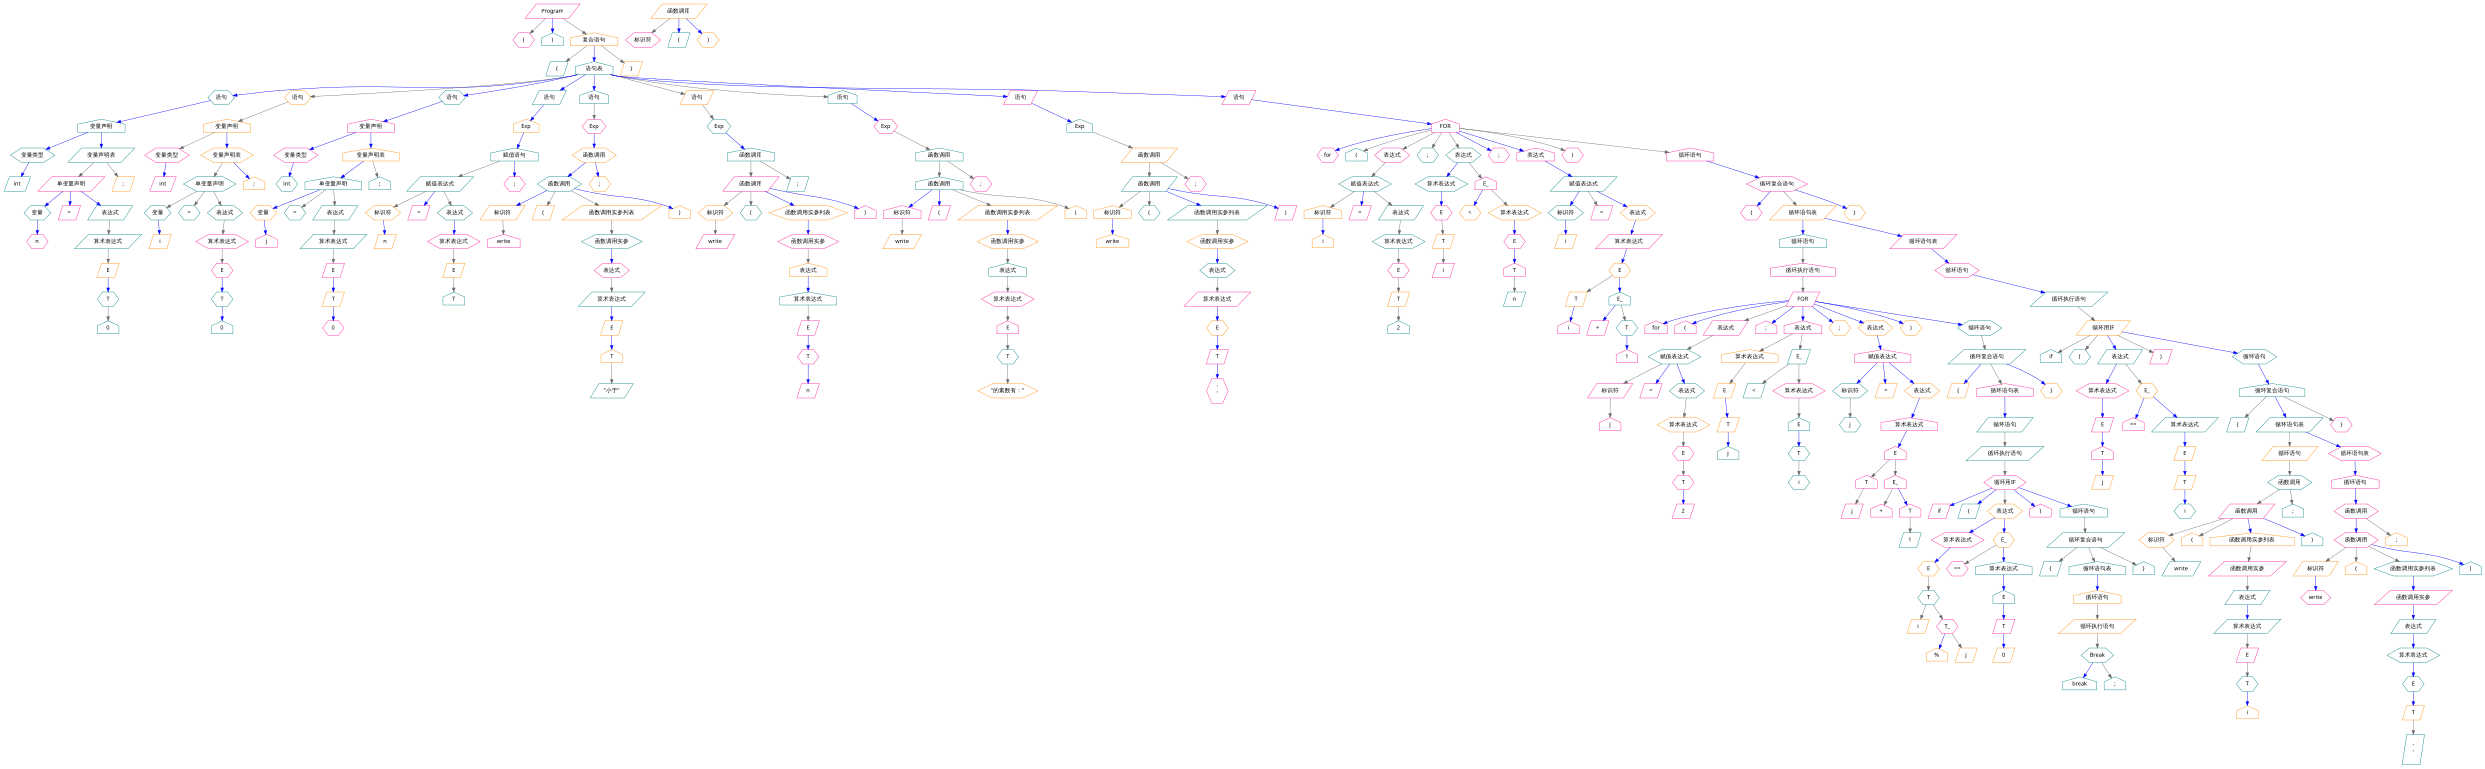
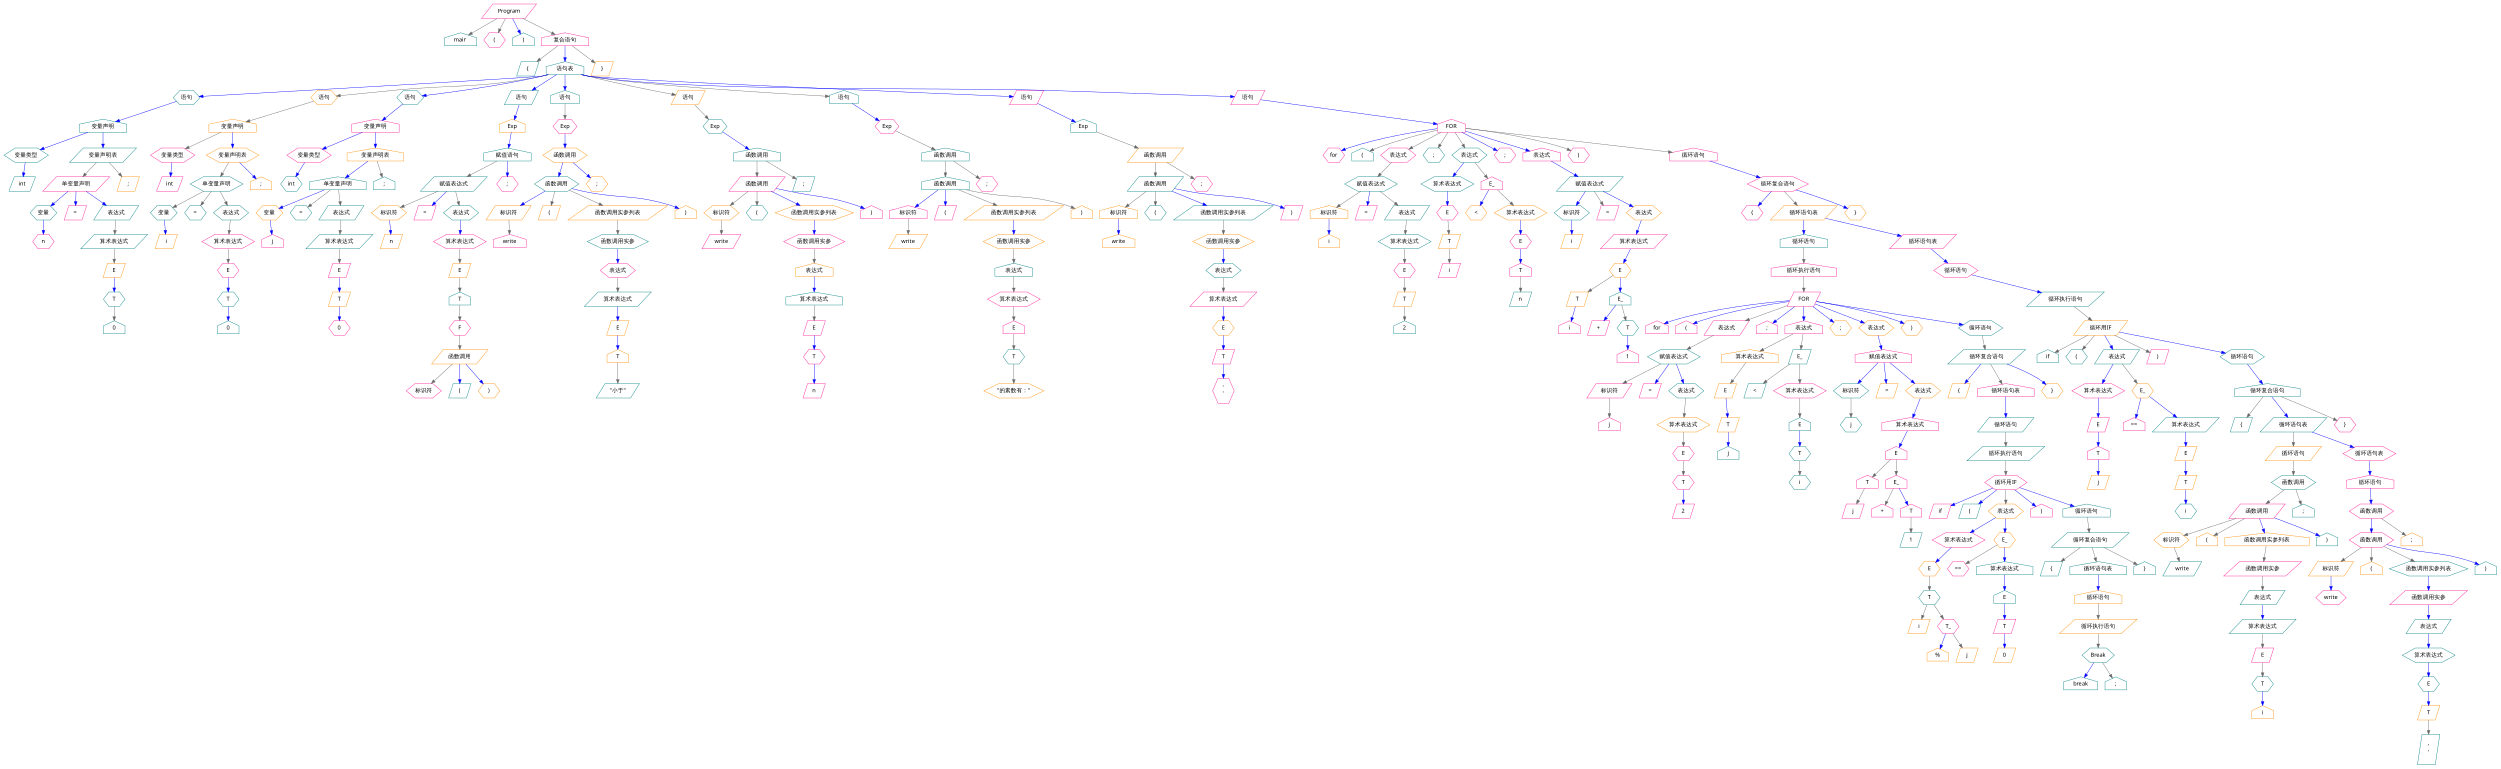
node "main": added
node "复合语句": color darkorange -> deeppink
node "F": added
